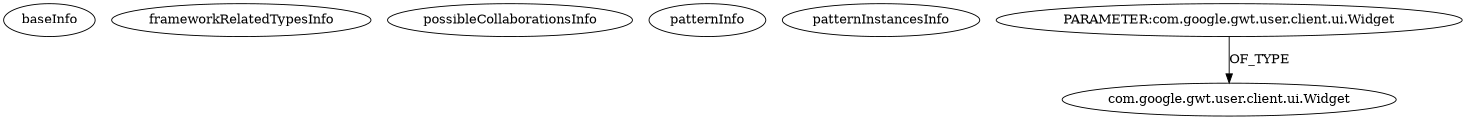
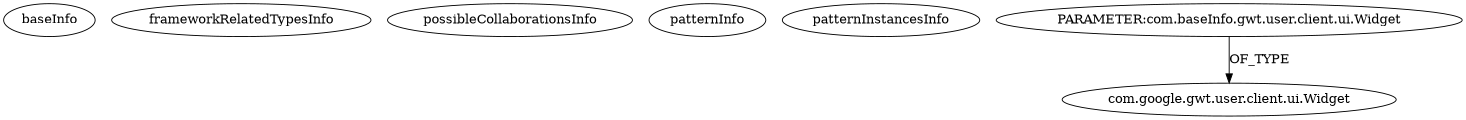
node "PARAMETER:com.google.gwt.user.client.ui.Widget": label "PARAMETER:com.google.gwt.user.client.ui.Widget" -> "PARAMETER:com.baseInfo.gwt.user.client.ui.Widget"
